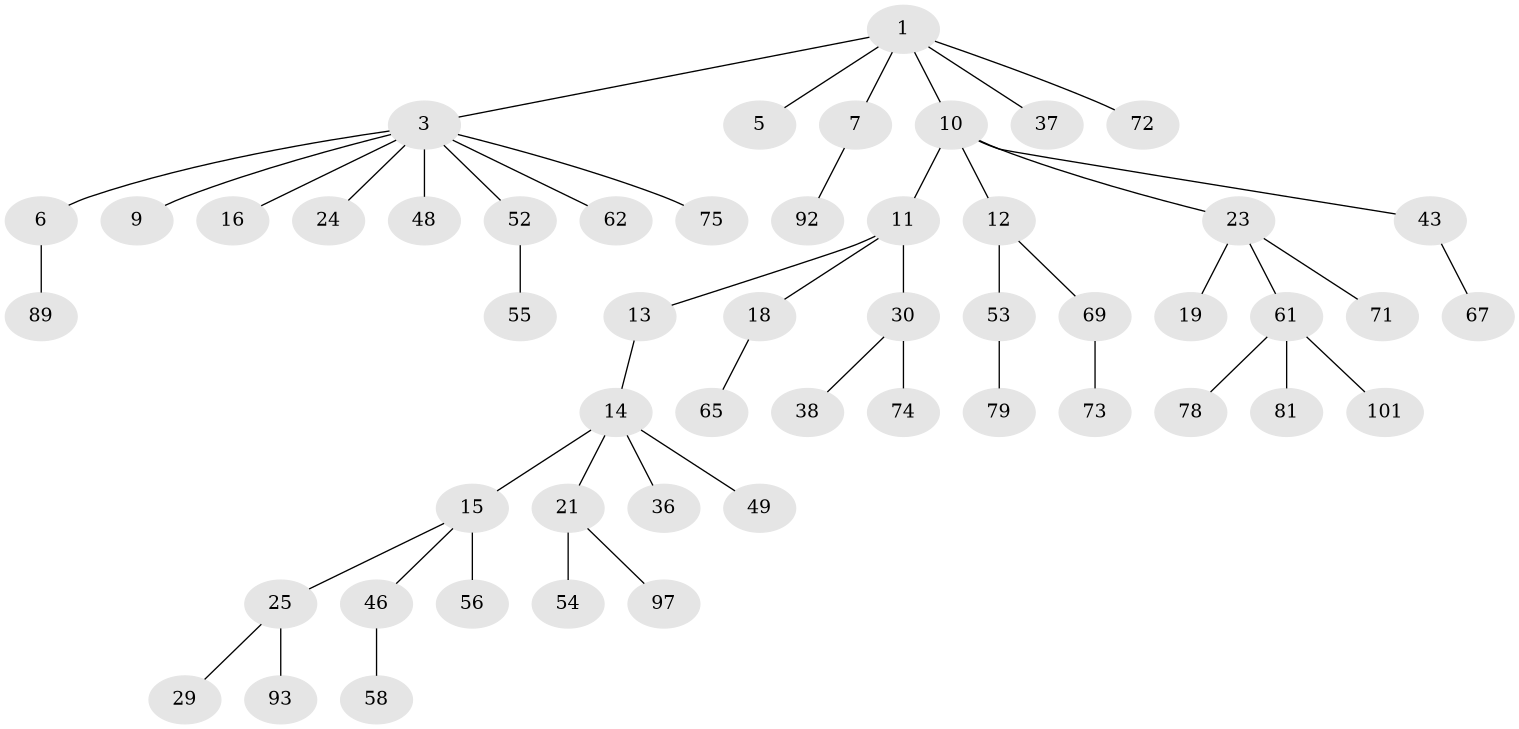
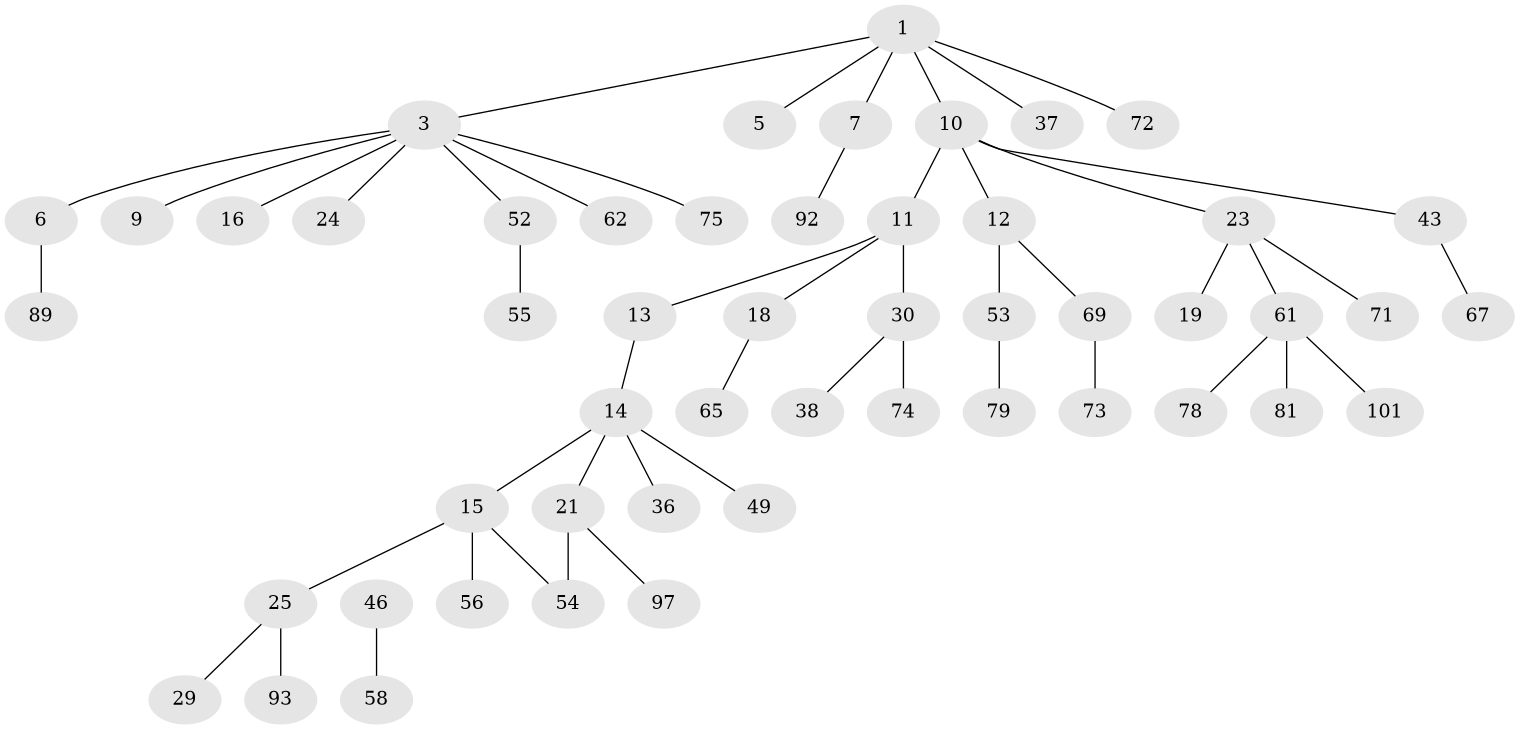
node "48": removed
edge "15" -- "46": now "15" -- "54"
